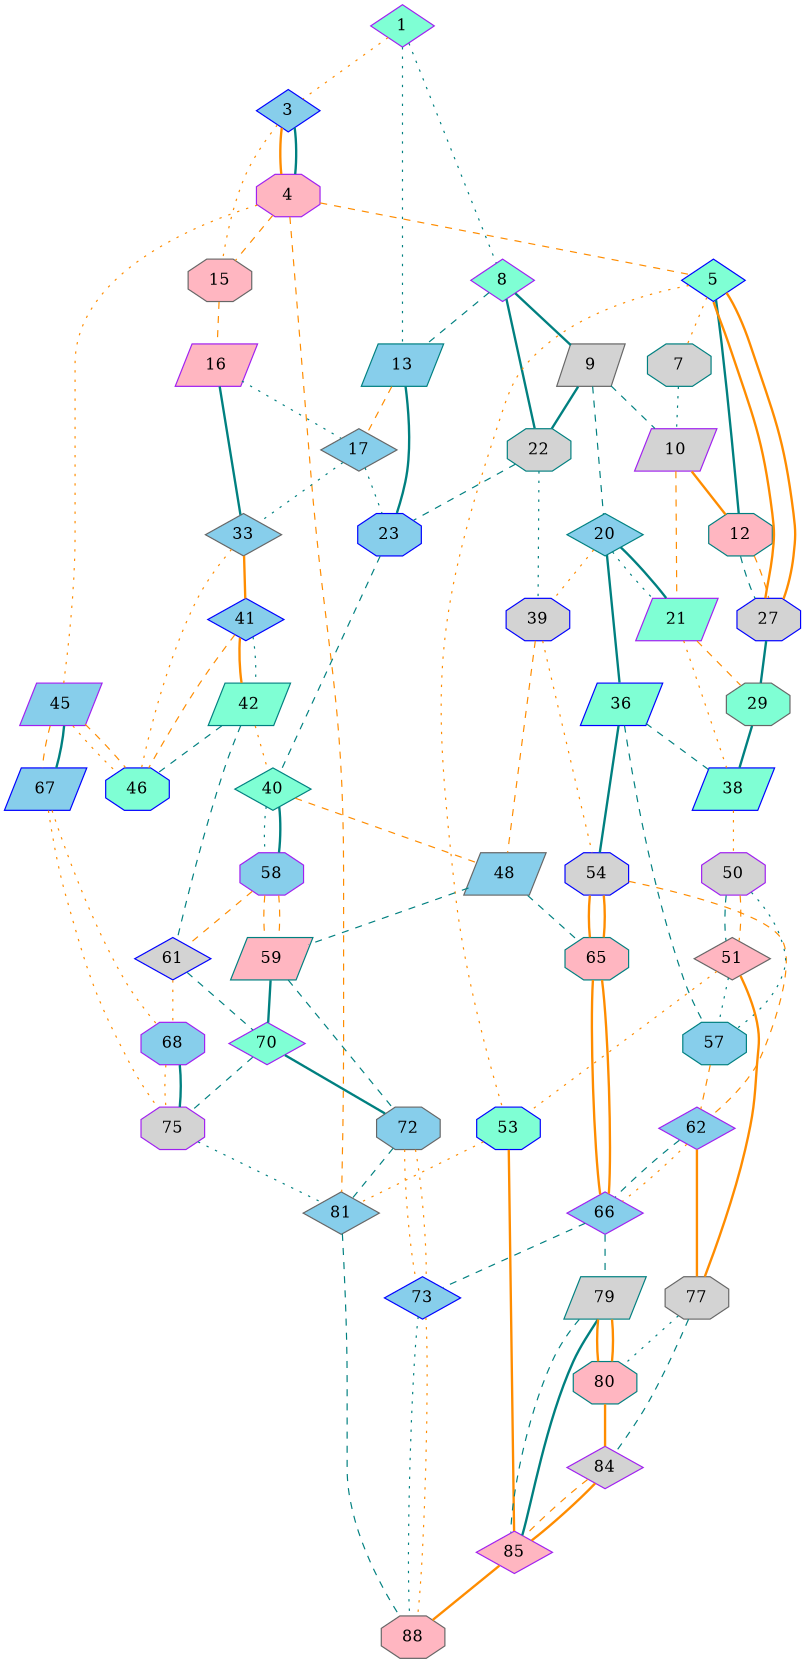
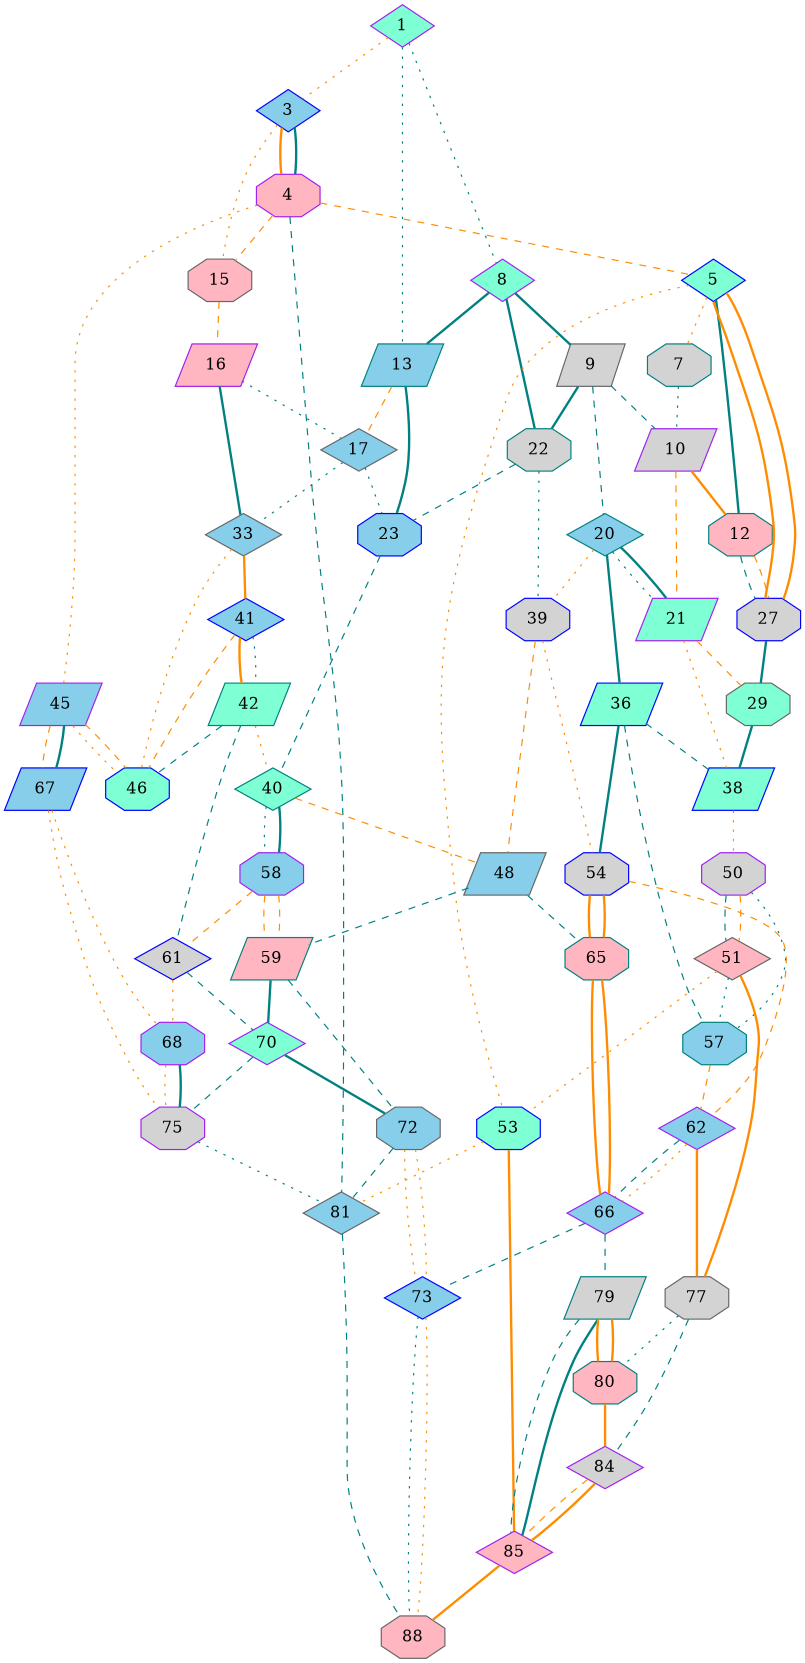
edge "8" -- "13": style dashed -> bold
edge "4" -- "81": color darkorange -> teal
